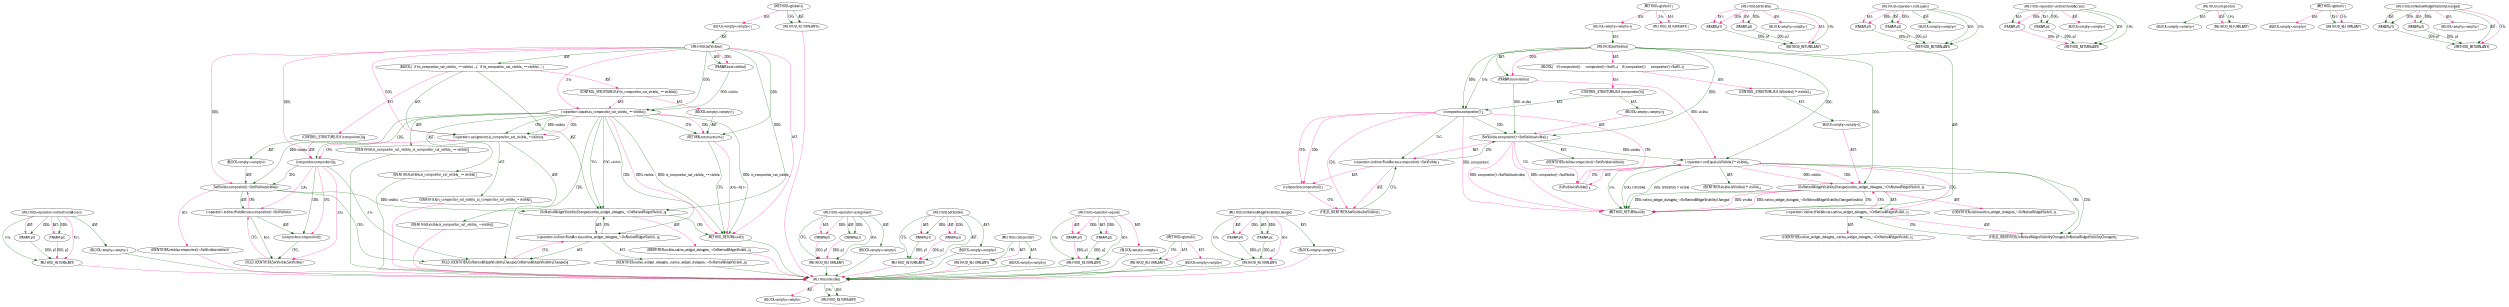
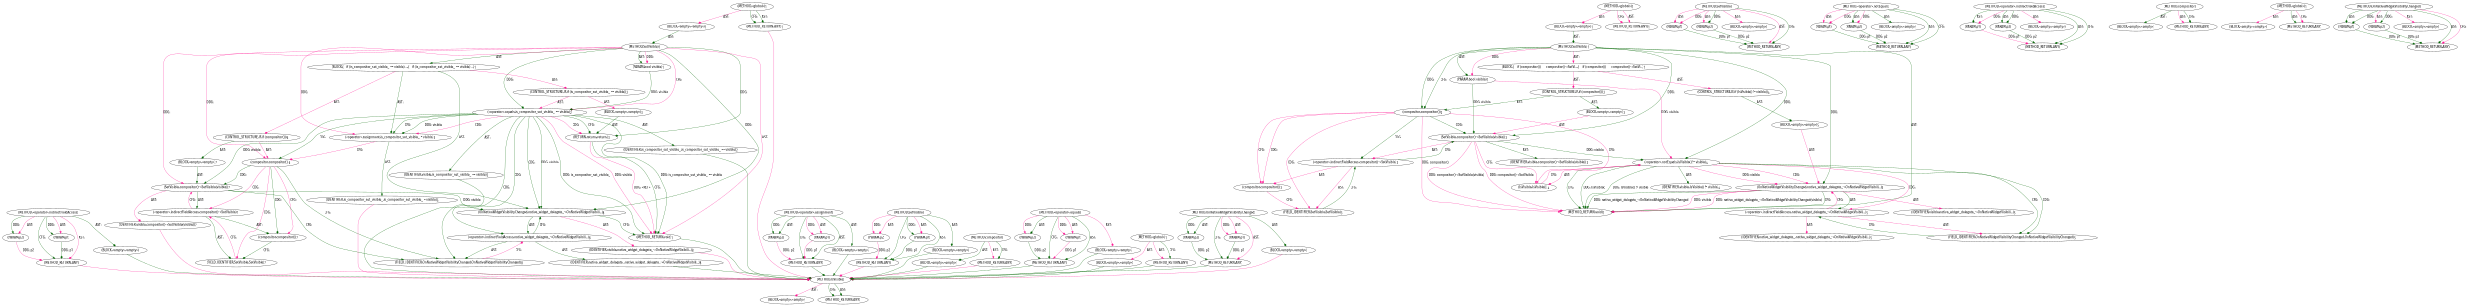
node "(IDENTIFIER,visible,is_compositor_set_visible_ = visible)": removed
